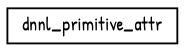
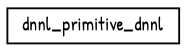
node "dnnl_primitive_attr": label "dnnl_primitive_attr" -> "dnnl_primitive_dnnl"
